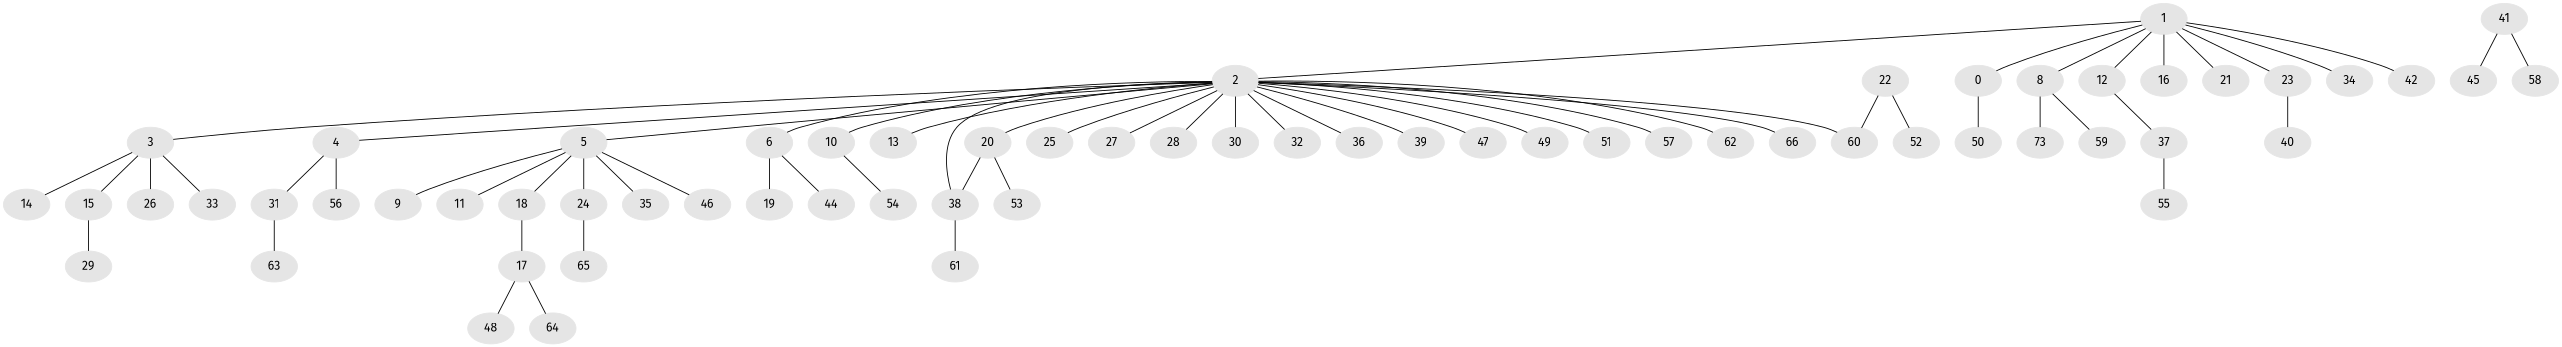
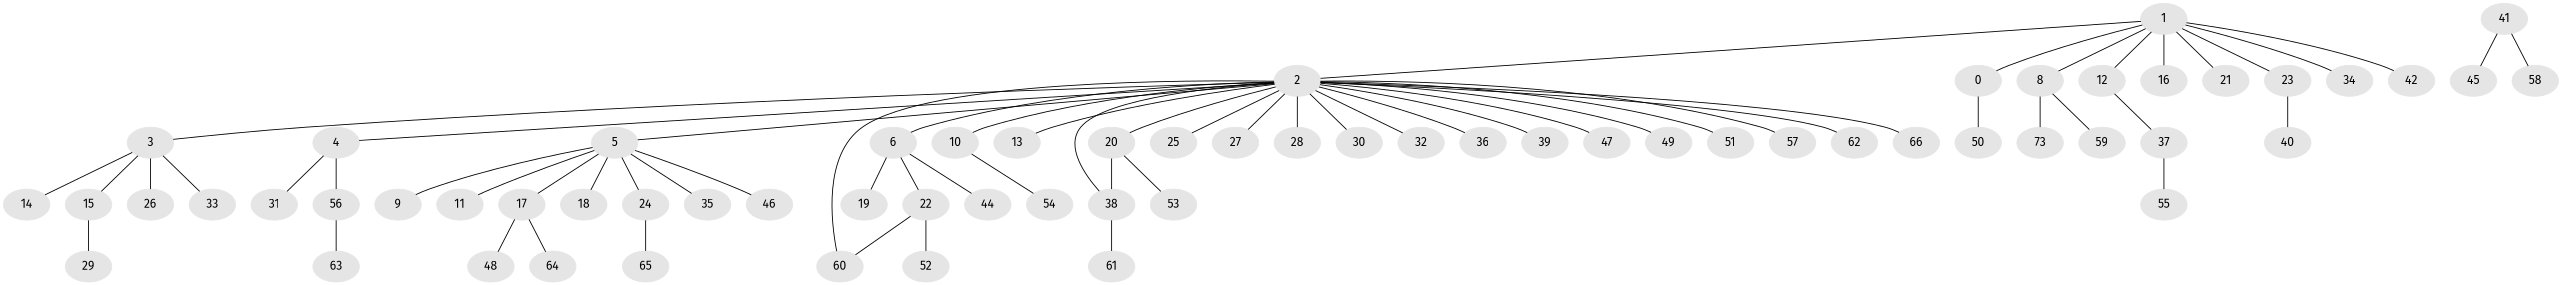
edge "6" -- "22": added
edge "31" -- "63": now "56" -- "63"
edge "18" -- "17": now "5" -- "17"
